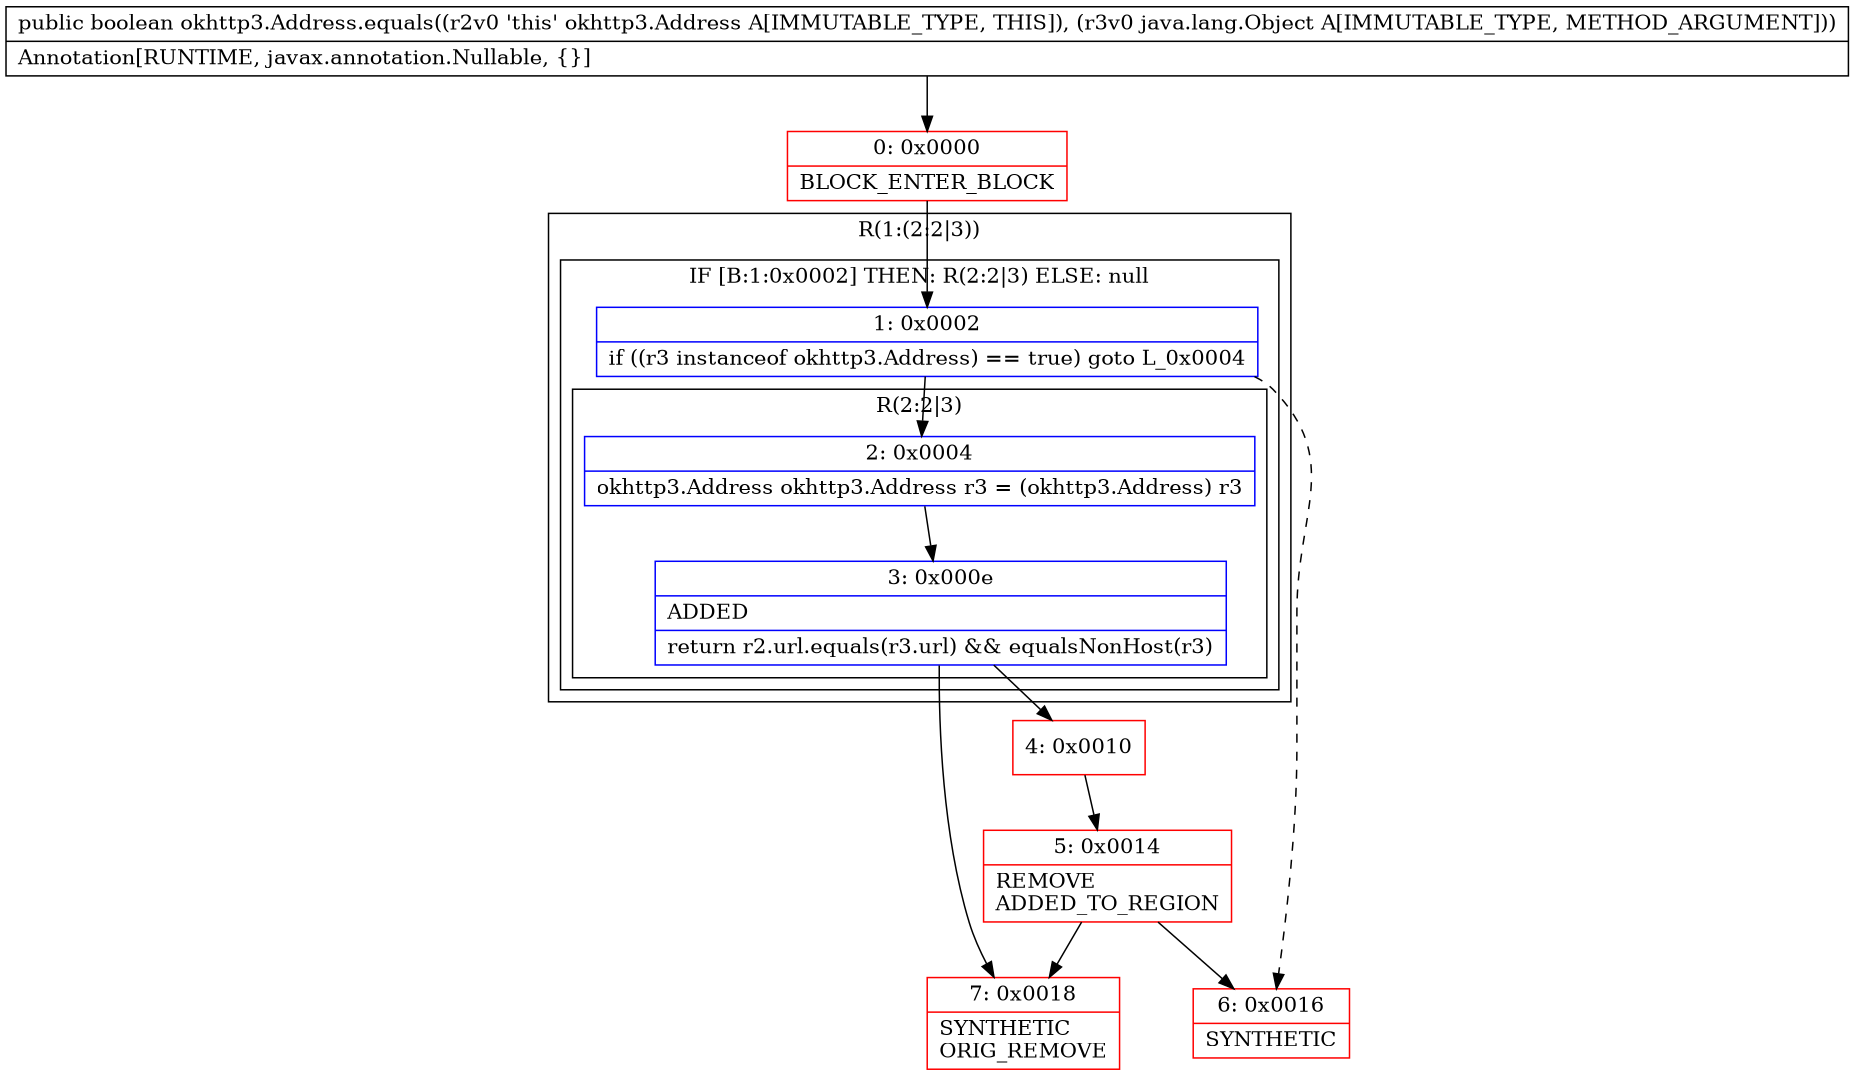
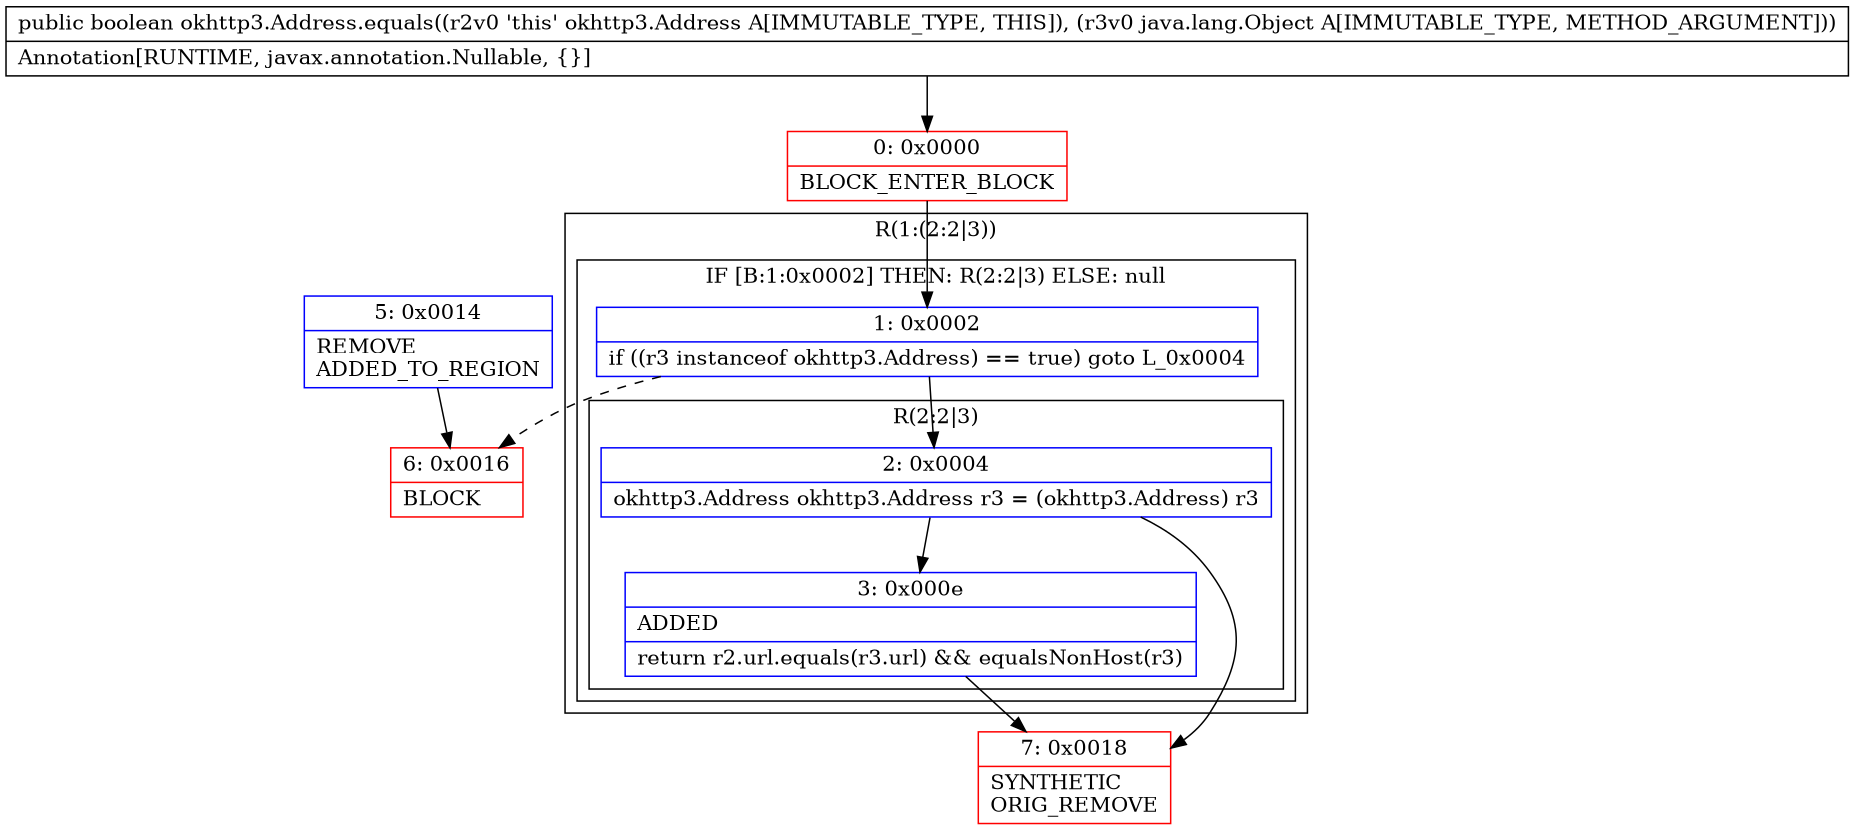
node "4: 0x0010": removed
node "5: 0x0014": color red -> blue
edge "5: 0x0014" -> "7: 0x0018": now "2: 0x0004" -> "7: 0x0018"
node "6: 0x0016": text "SYNTHETIC" -> "BLOCK"
